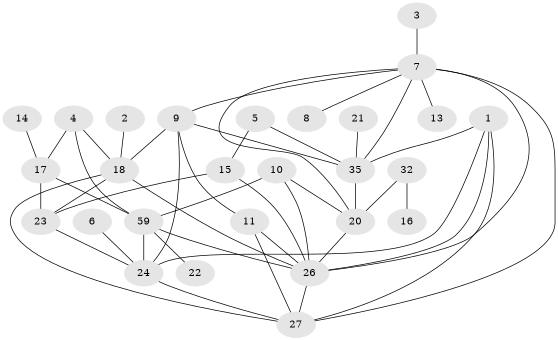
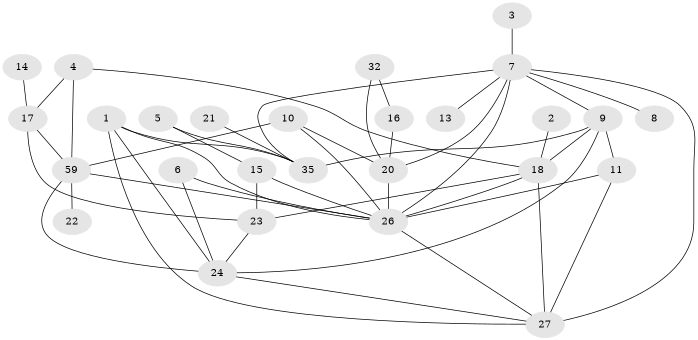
edge "6" -- "26": added
edge "35" -- "20": now "16" -- "20"
